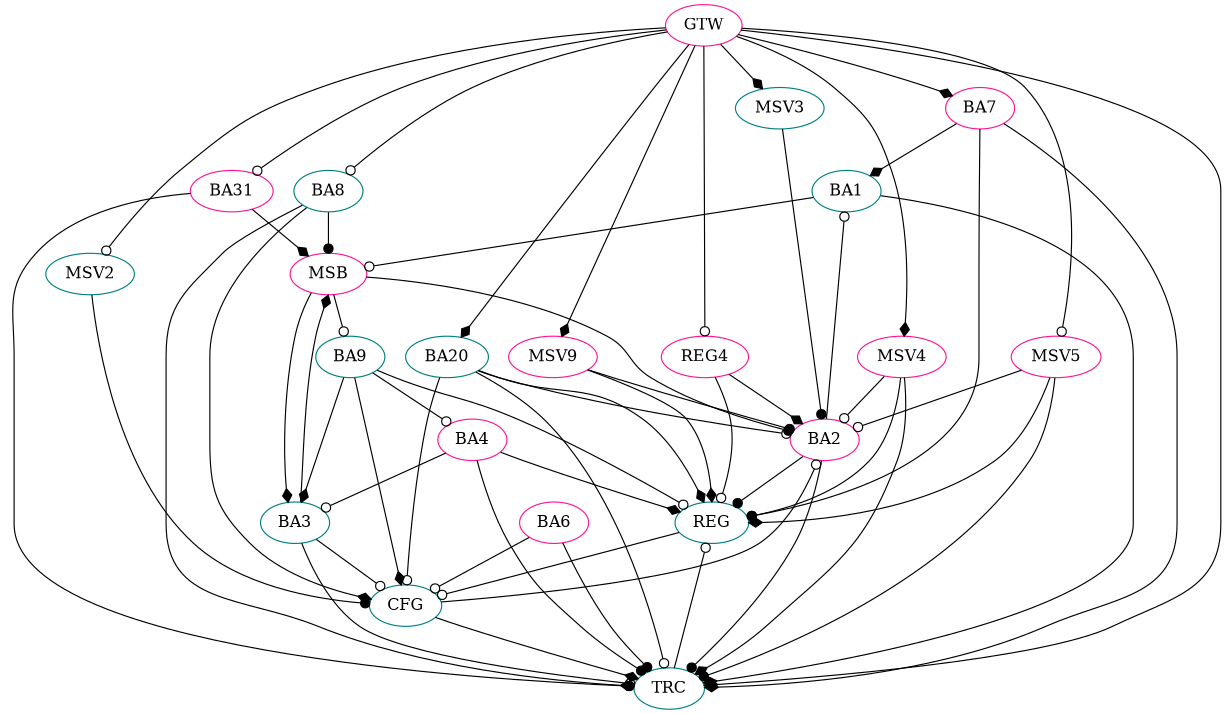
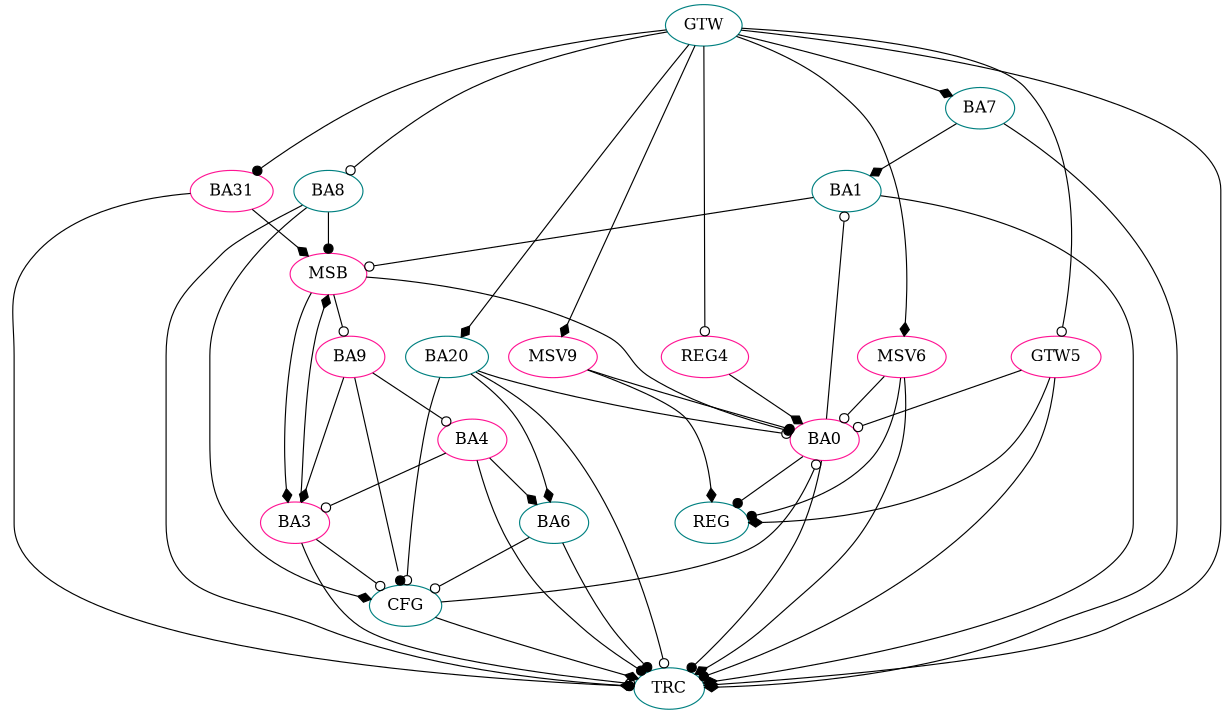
node "GTW": color deeppink -> teal
edge "GTW" -> "BA31": arrowhead odot -> dot
node "MSV3": removed
node "BA7": color deeppink -> teal
node "MSV2": removed
node "BA9": color teal -> deeppink
node "MSV4": label "MSV4" -> "MSV6"
node "MSV5": label "MSV5" -> "GTW5"
edge "BA7" -> "REG": removed
edge "BA20" -> "REG": now "BA20" -> "BA6"
edge "BA9" -> "REG": removed
edge "REG4" -> "REG": removed
node "BA2": label "BA2" -> "BA0"
edge "BA9" -> "CFG": arrowhead diamond -> dot
edge "BA4" -> "REG": now "BA4" -> "BA6"
node "BA3": color teal -> deeppink
node "BA6": color deeppink -> teal
edge "REG" -> "CFG": removed
edge "TRC" -> "REG": removed
